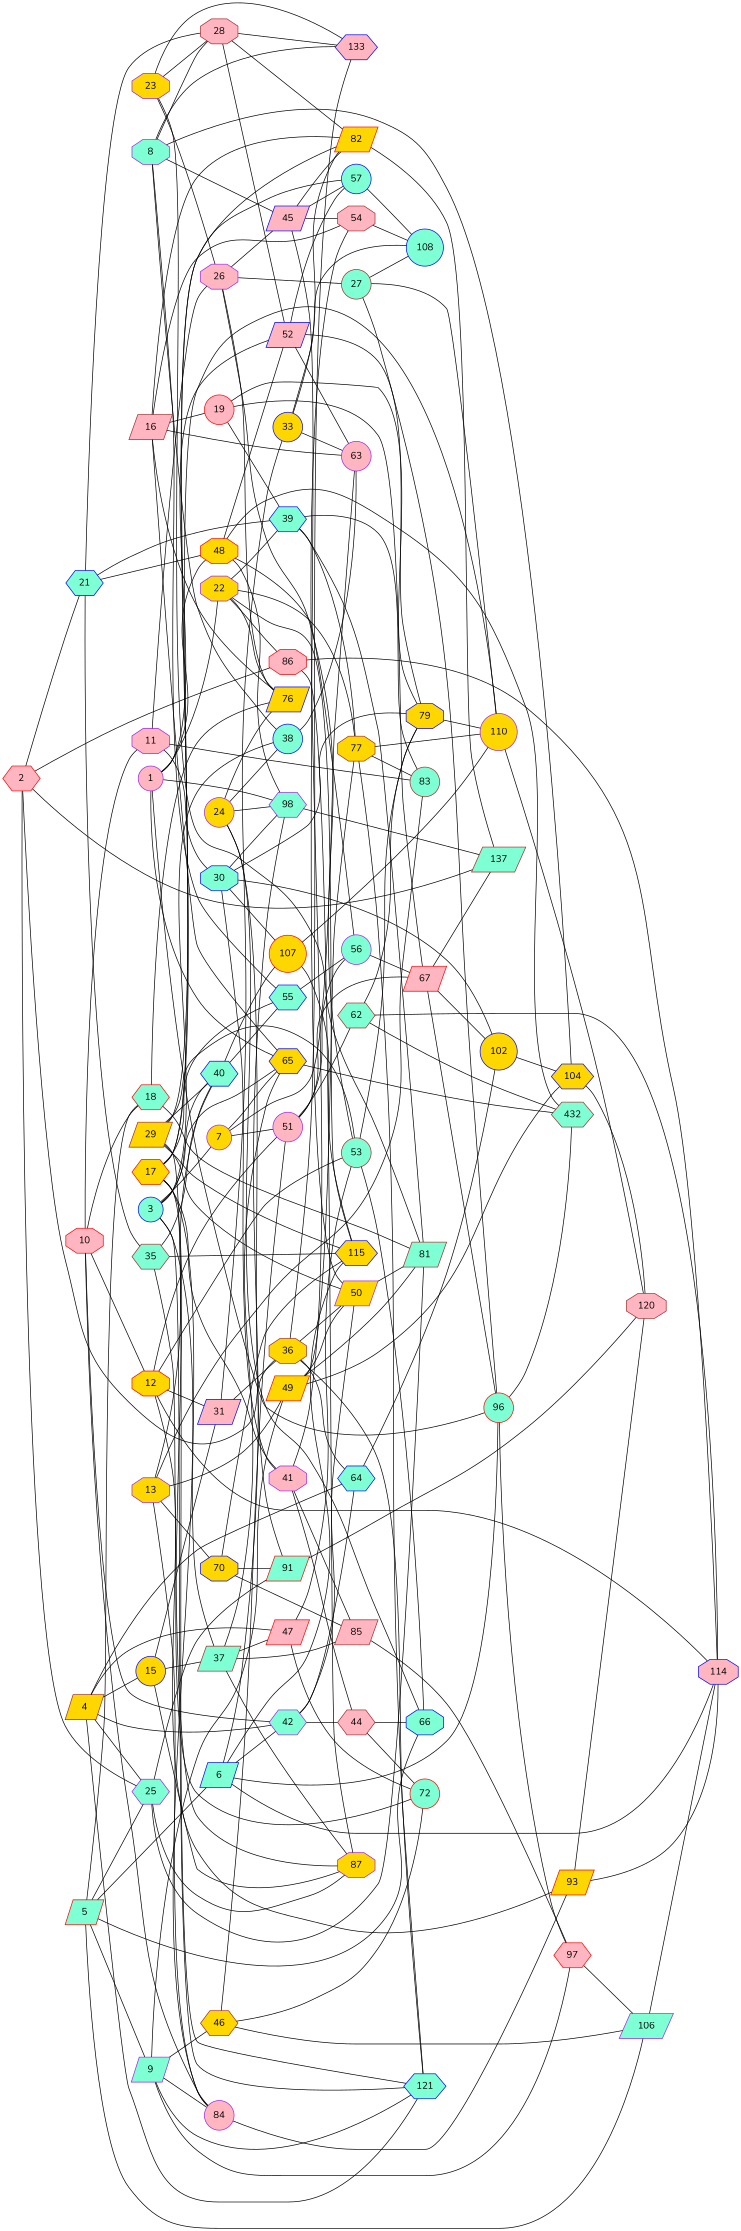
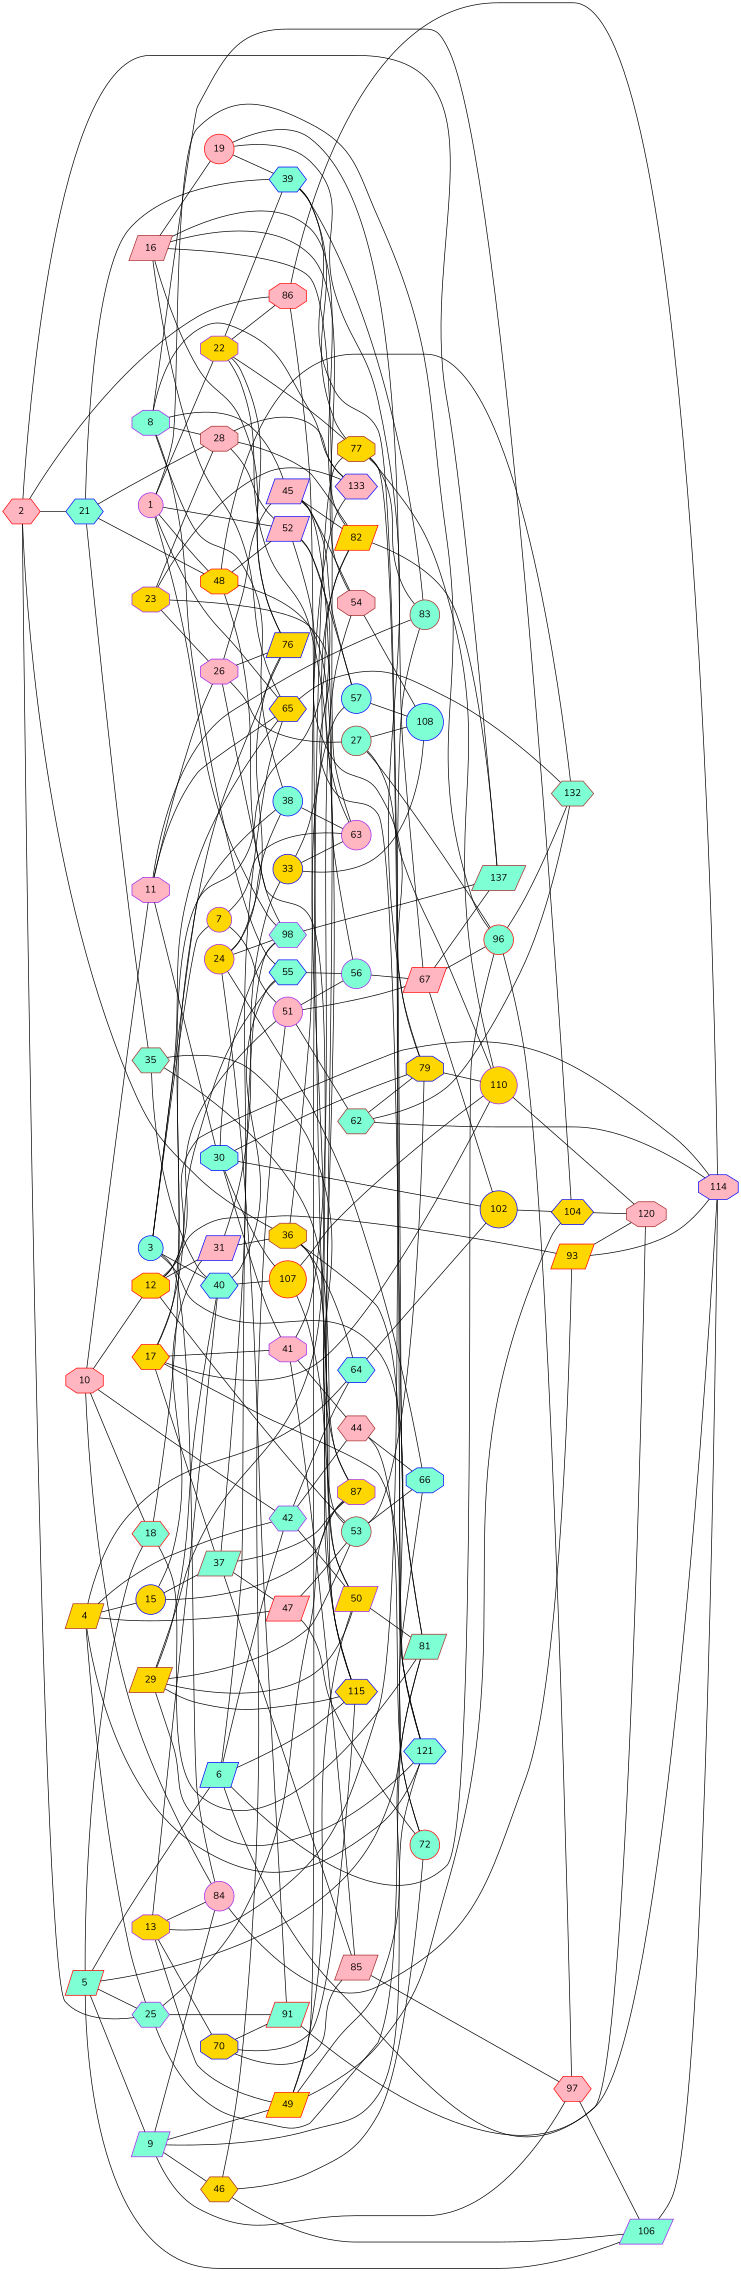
edge "65" -- "7": now "65" -- "11"
node "432": label "432" -> "132"
